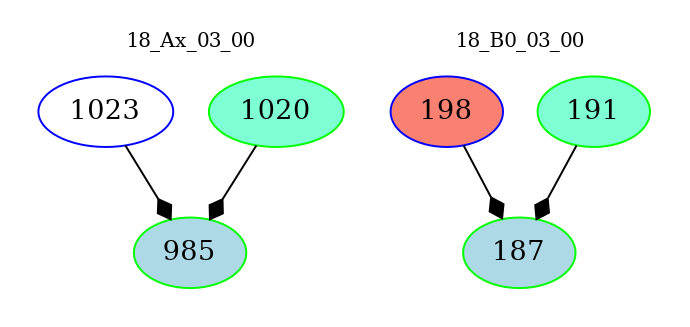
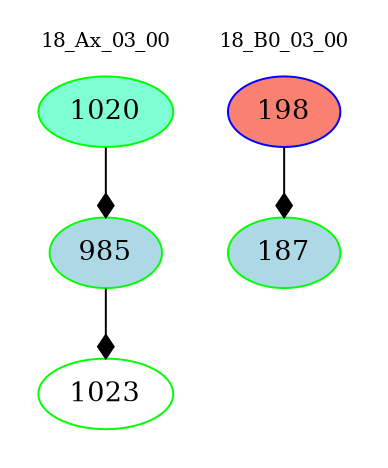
node "1023": color blue -> green
node "191": removed
edge "1023" -> "985": reversed
